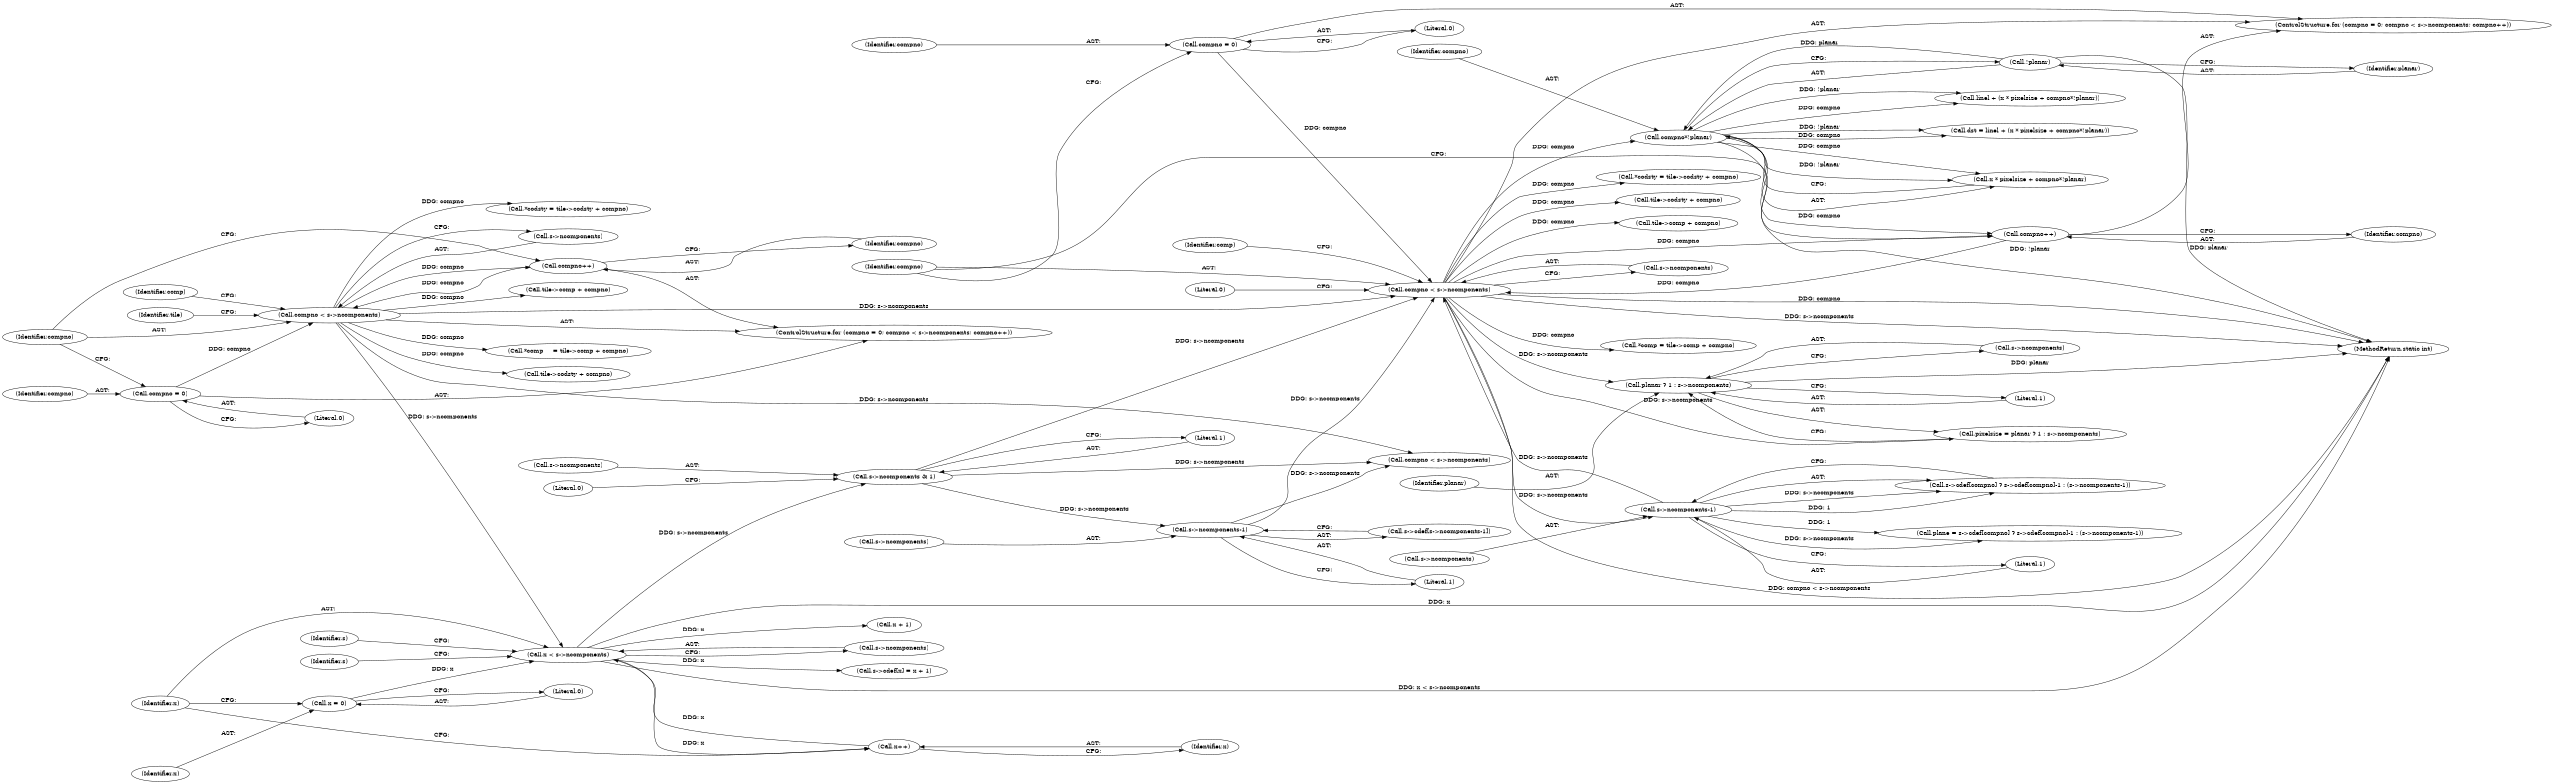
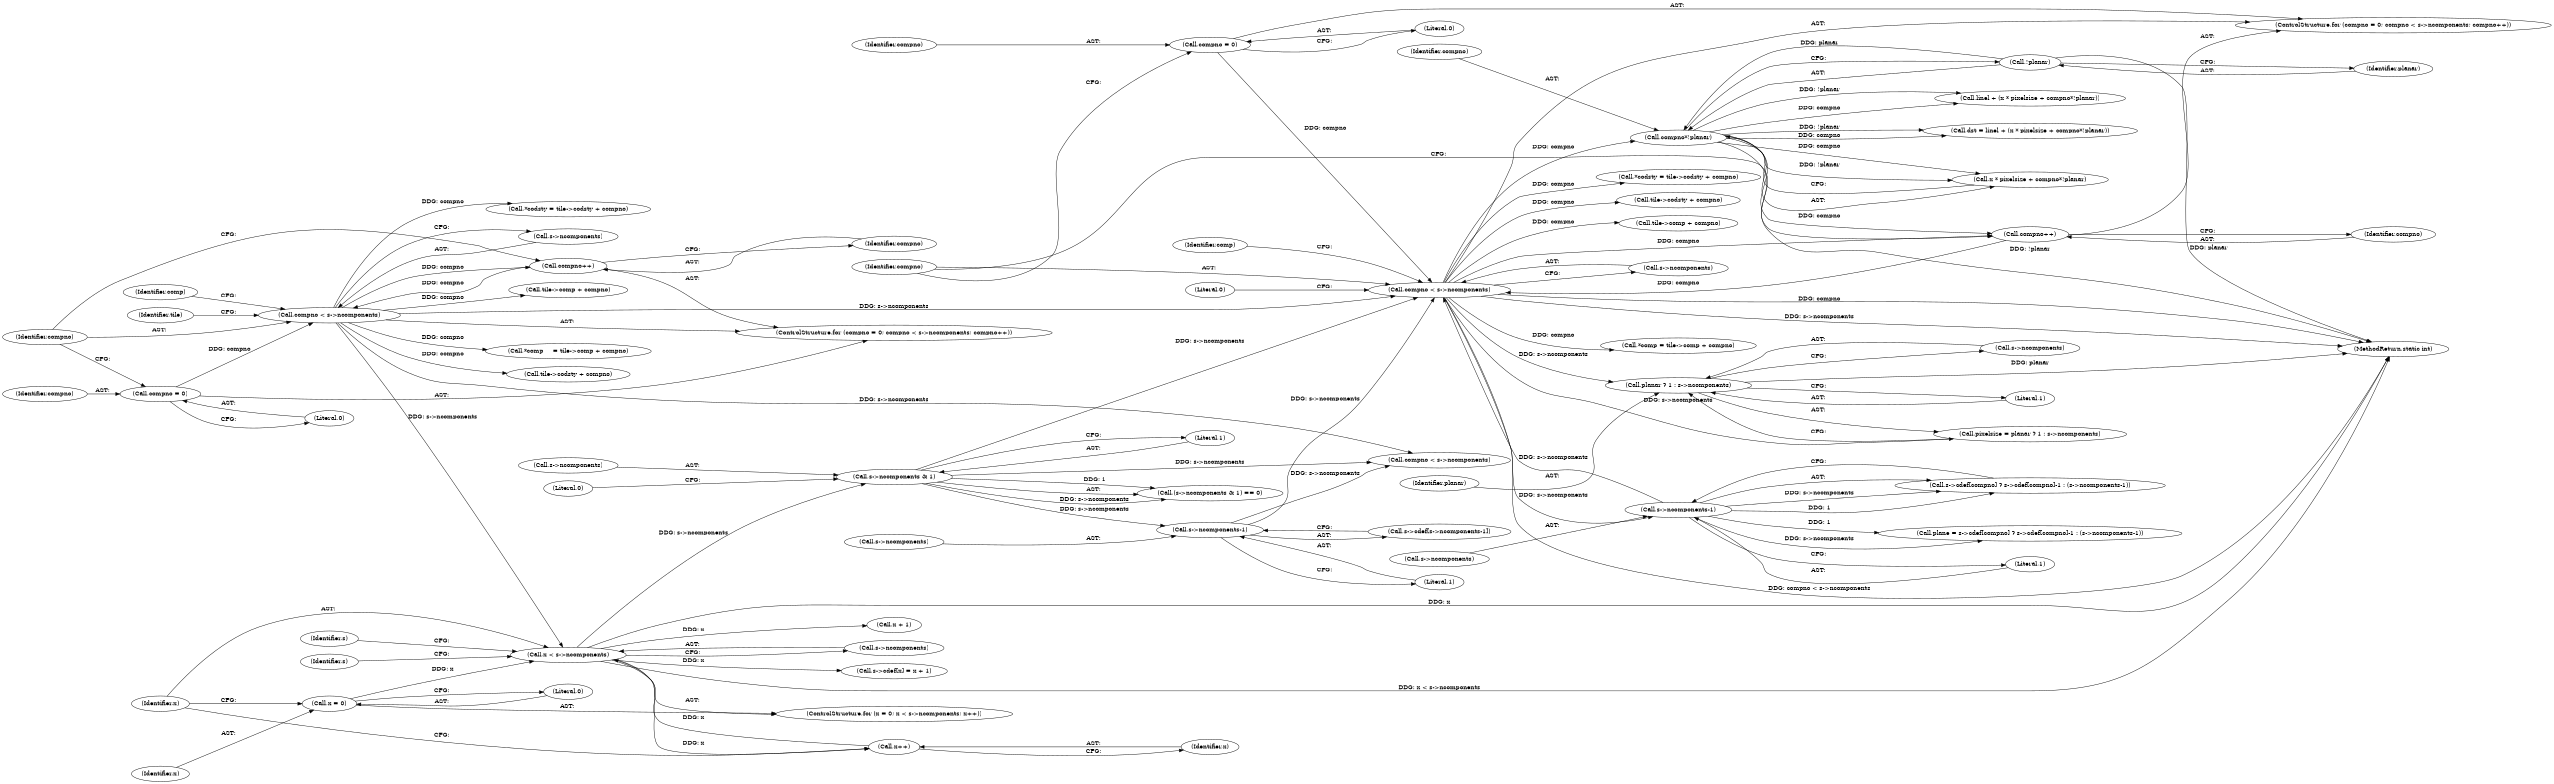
node "(Call,(s->ncomponents & 1) == 0)": added
node "(ControlStructure,for (x = 0; x < s->ncomponents; x++))": added
